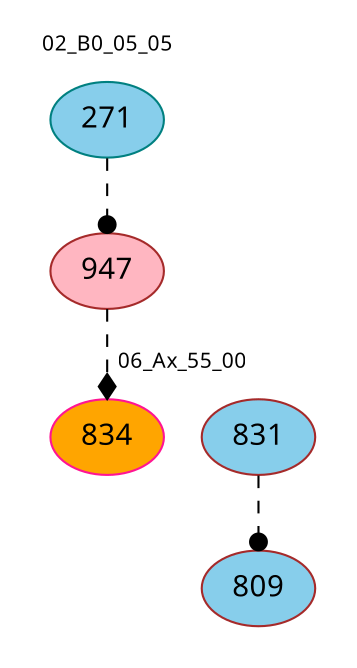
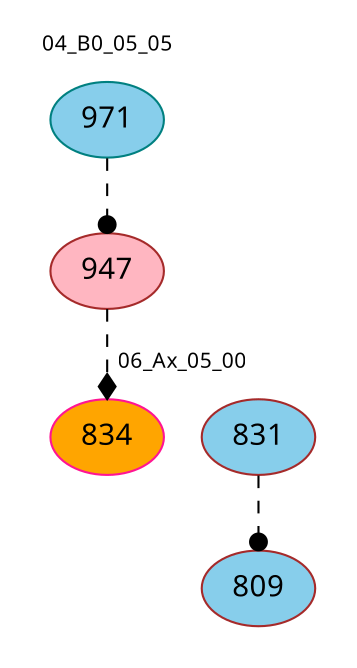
cluster "02_B0_05_05": label "02_B0_05_05" -> "04_B0_05_05"
node "271": label "271" -> "971"
cluster "06_Ax_55_00": label "06_Ax_55_00" -> "06_Ax_05_00"
